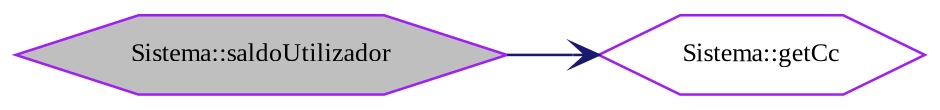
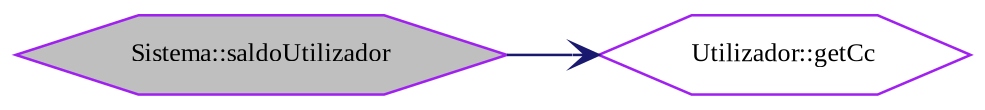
node "Sistema::getCc": label "Sistema::getCc" -> "Utilizador::getCc"
